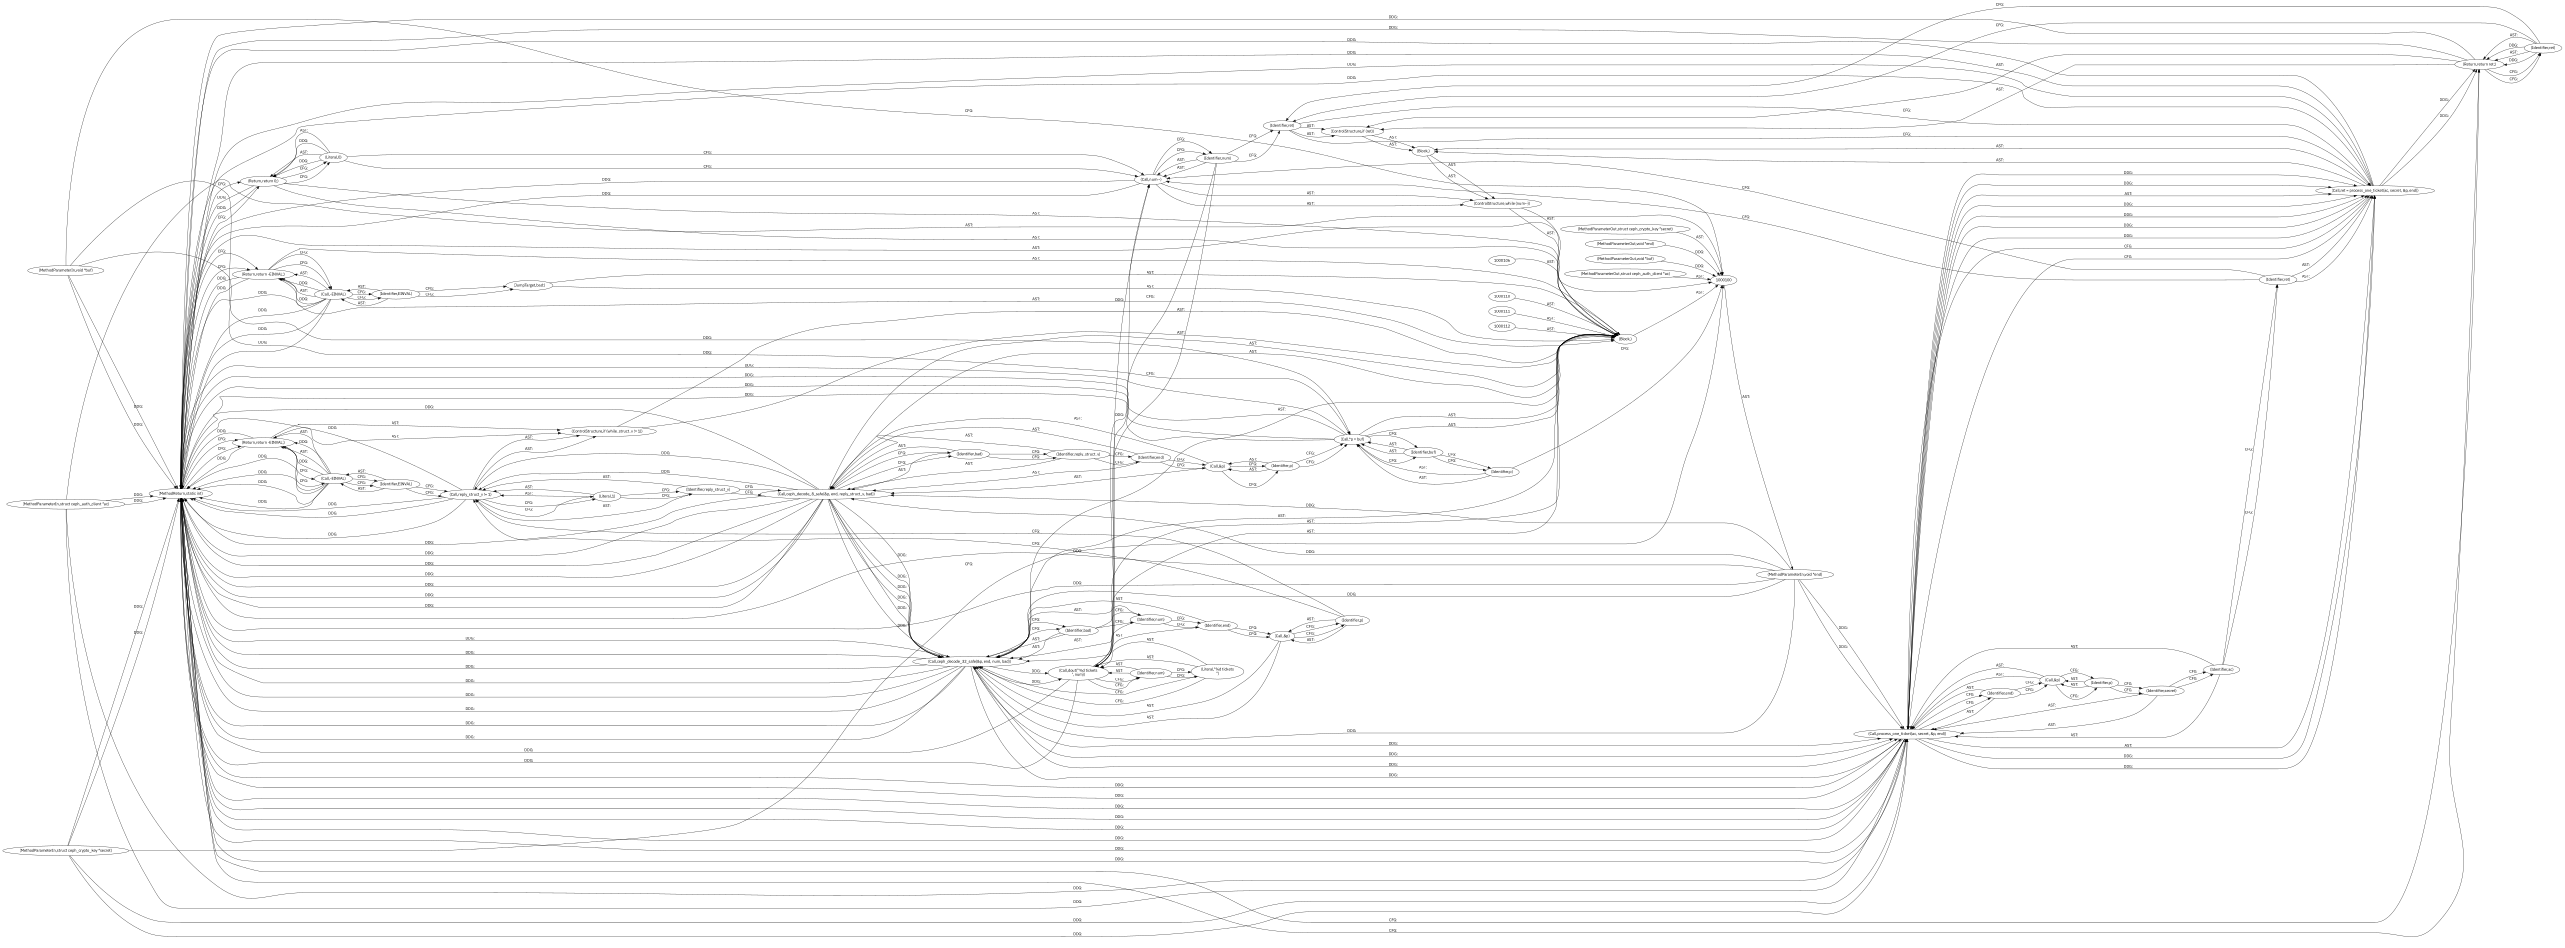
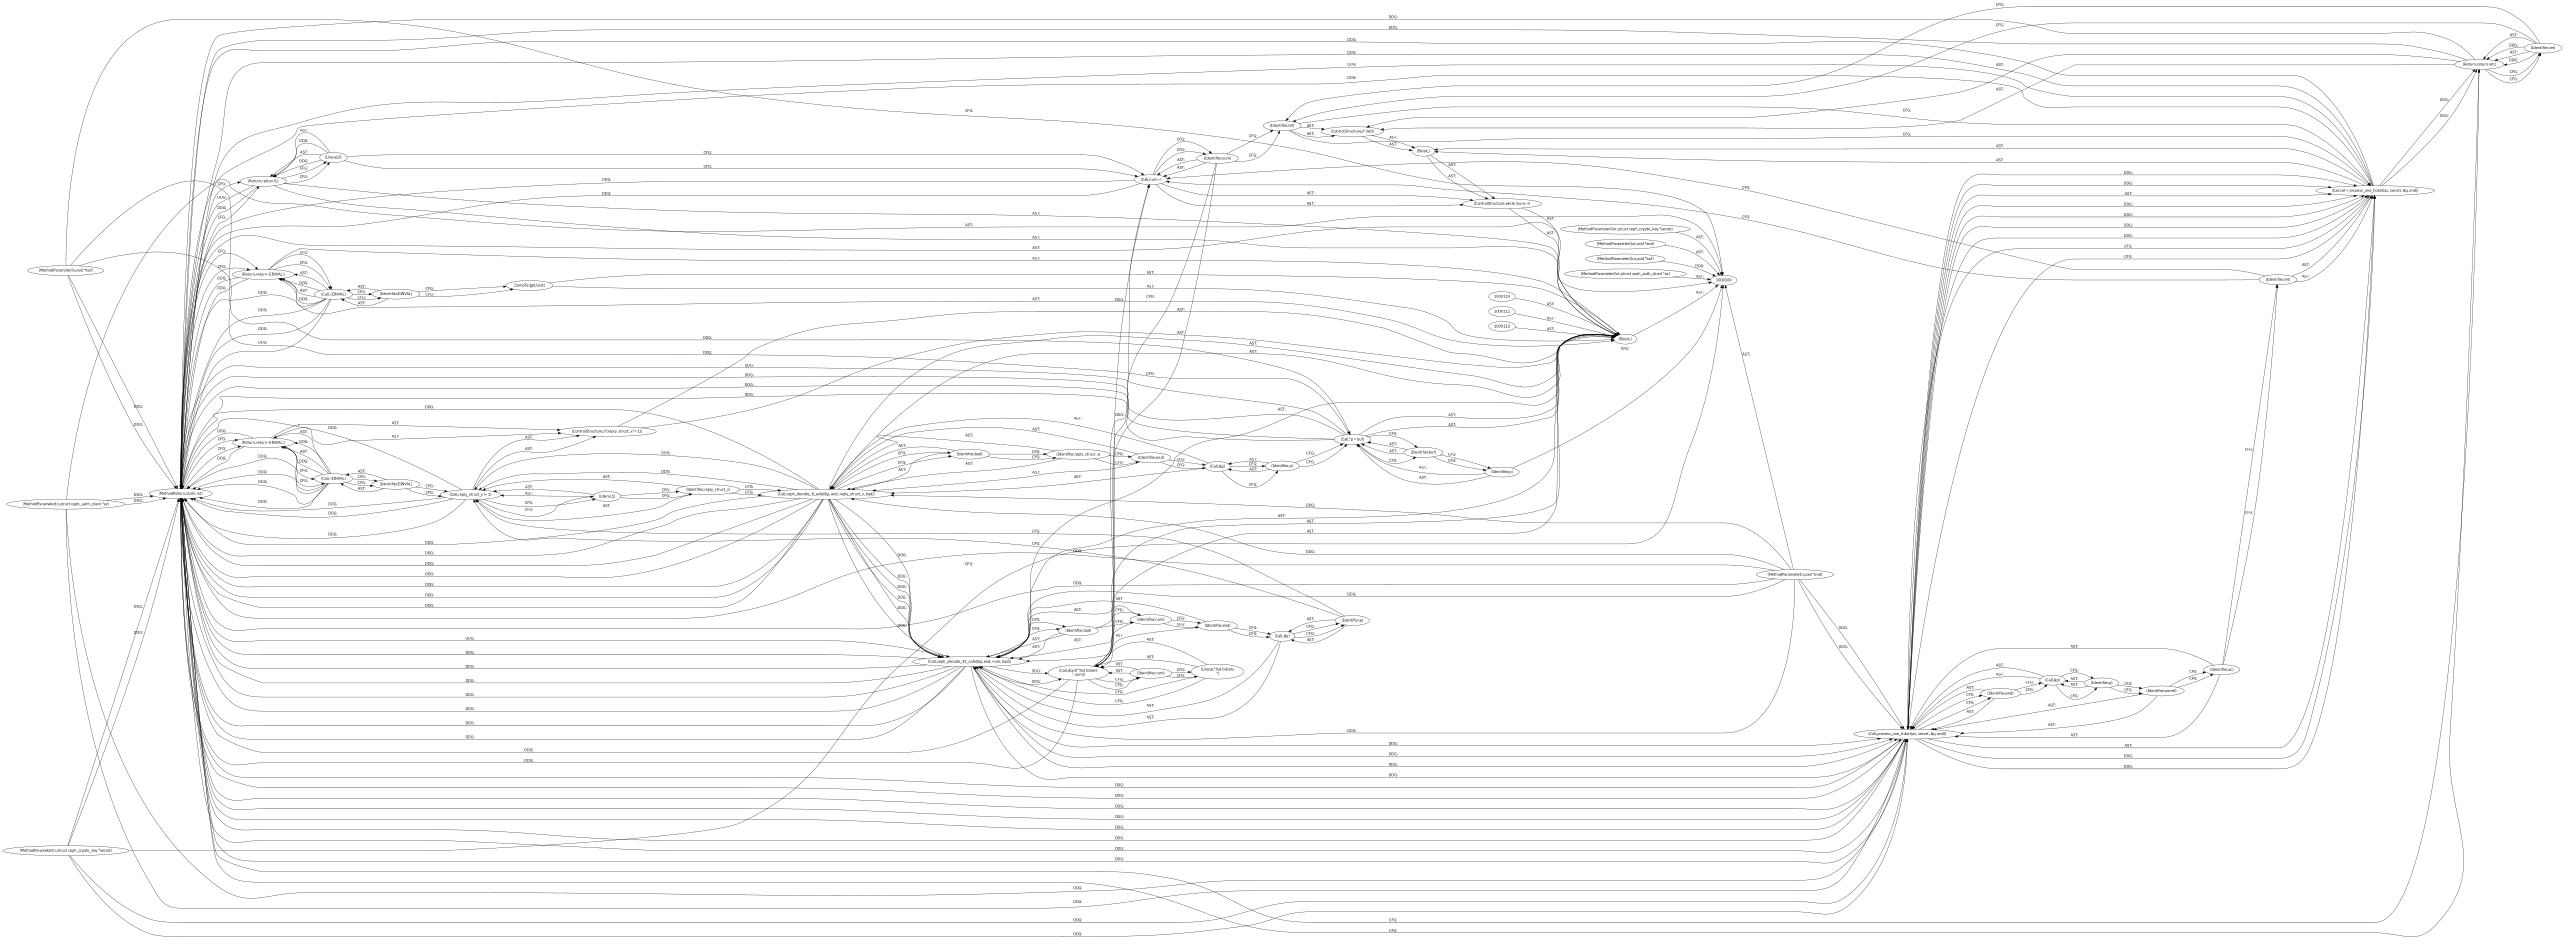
edge "(MethodParameterOut,void *end)" -> "1000100": label "DDG: " -> "AST: "
node "1000106": removed
edge "1000100" -> "(MethodParameterIn,void *end)": reversed
node "(ControlStructure,if (while_struct_v != 1))": label "(ControlStructure,if (while_struct_v != 1))" -> "(ControlStructure,if (reply_struct_v != 1))"
